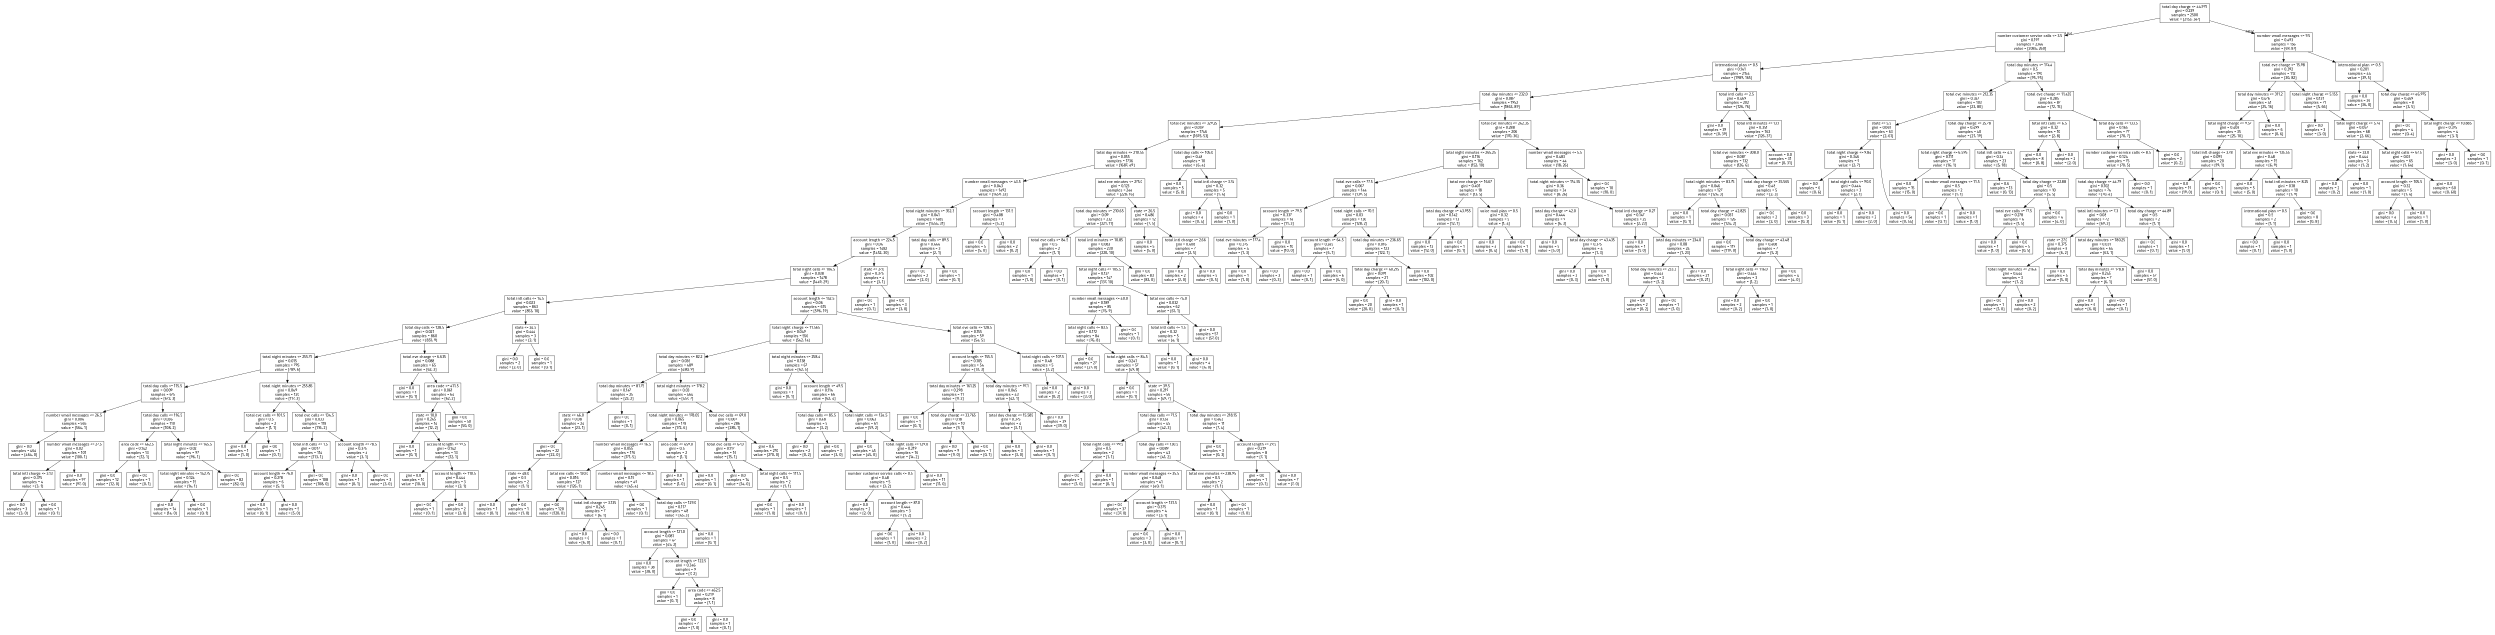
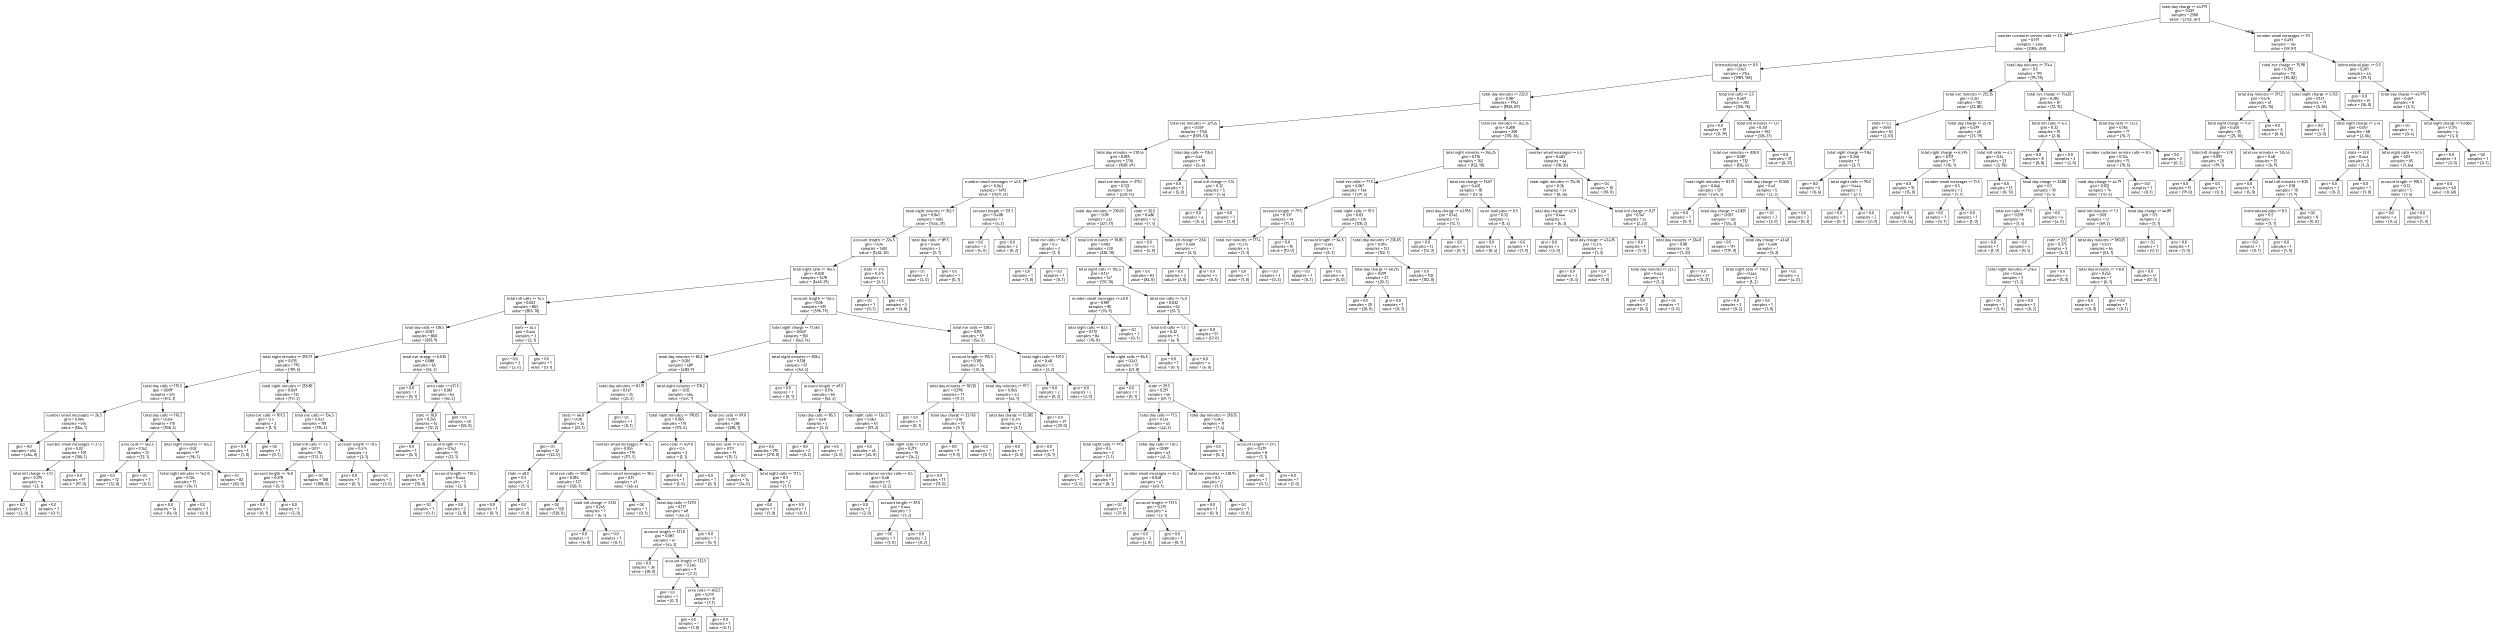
node "account = 0.0 samples = 31 value = [0, 31]": label "account = 0.0 samples = 31 value = [0, 31]" -> "gini = 0.0 samples = 31 value = [0, 31]"
edge "state <= 5.5 gini = 0.061 samples = 63 value = [2, 61]" -> "gini = 0.0 samples = 54 value = [0, 54]": now "gini = 0.0 samples = 15 value = [15, 0]" -> "gini = 0.0 samples = 54 value = [0, 54]"
node "gini = 0.0 samples = 27 value = [27, 0]": removed
